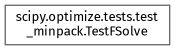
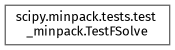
node "scipy.optimize.tests.test _minpack.TestFSolve": label "scipy.optimize.tests.test _minpack.TestFSolve" -> "scipy.minpack.tests.test _minpack.TestFSolve"
